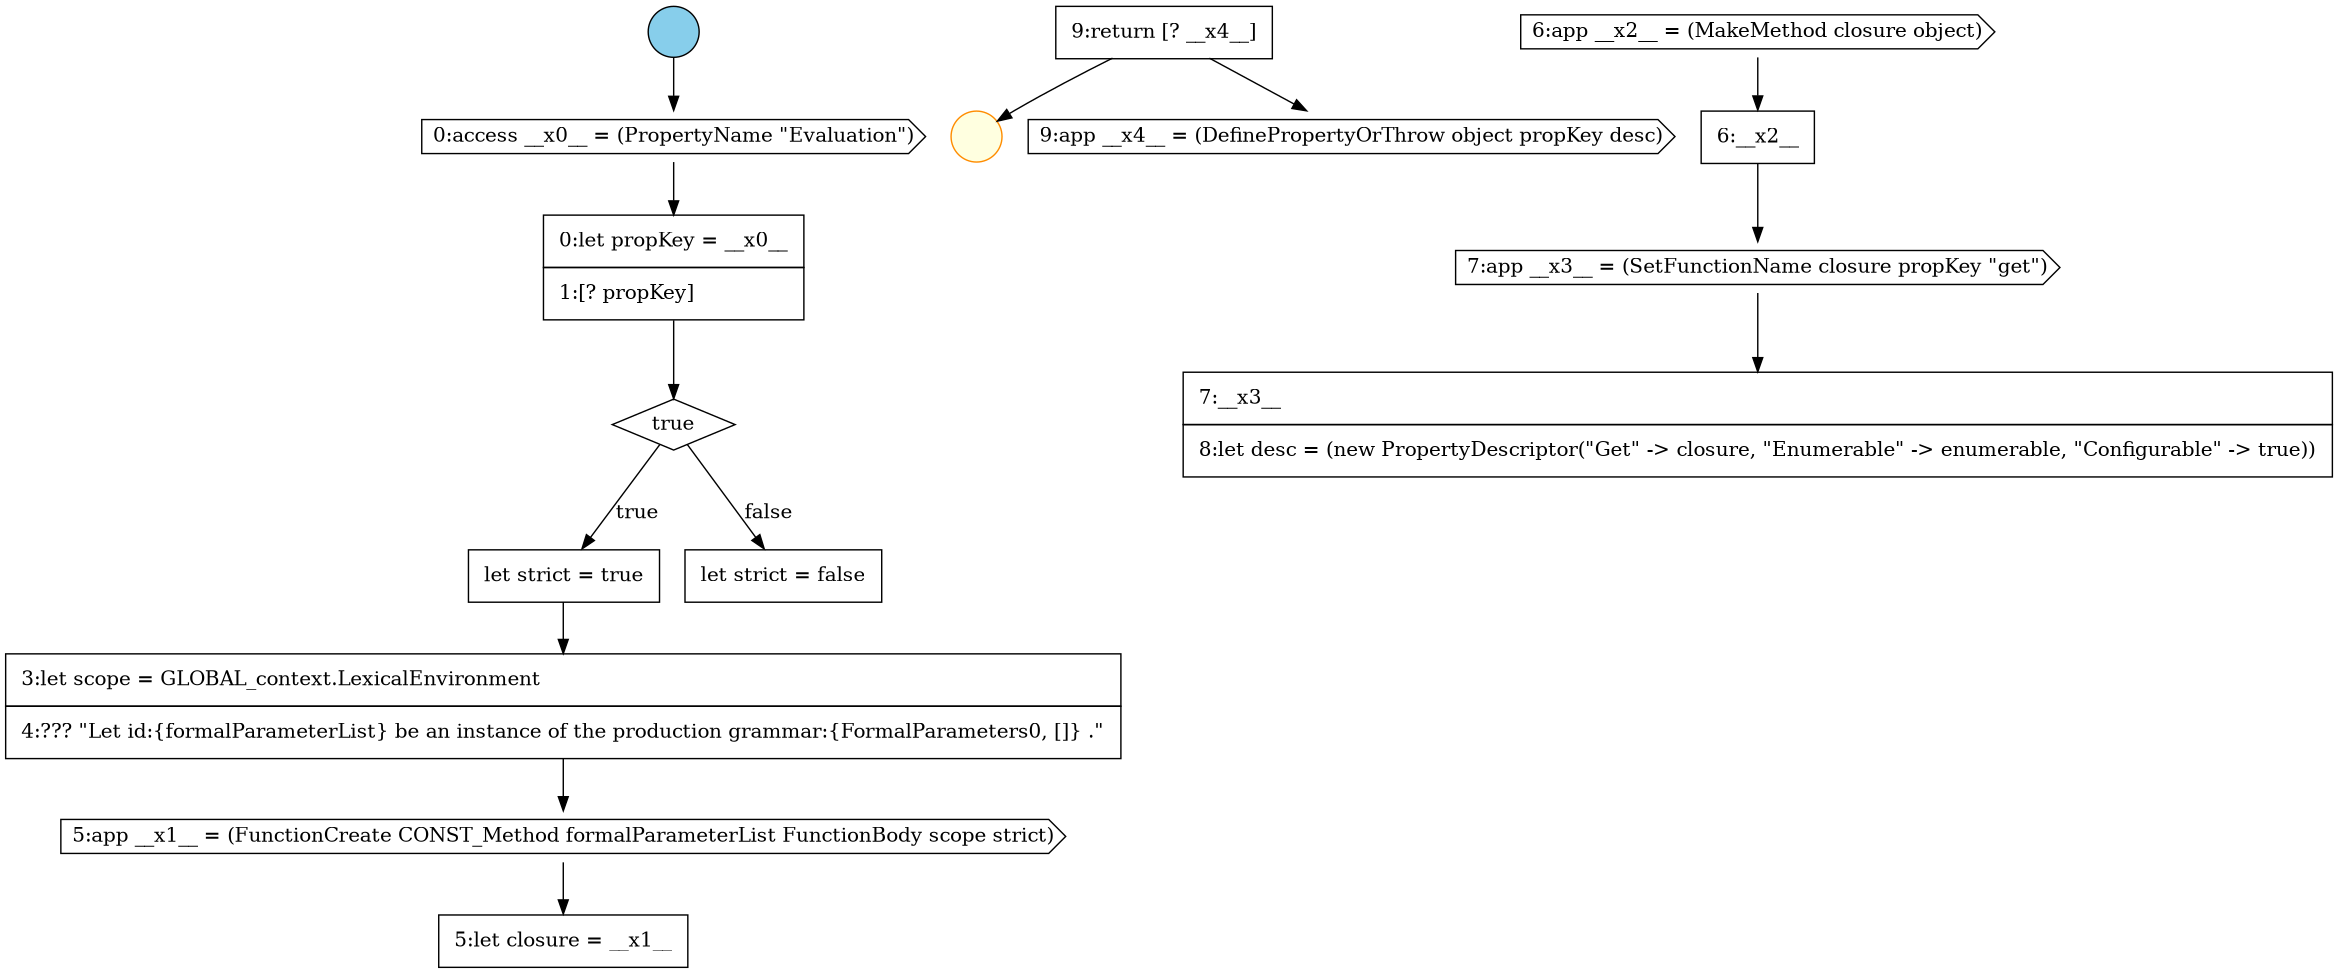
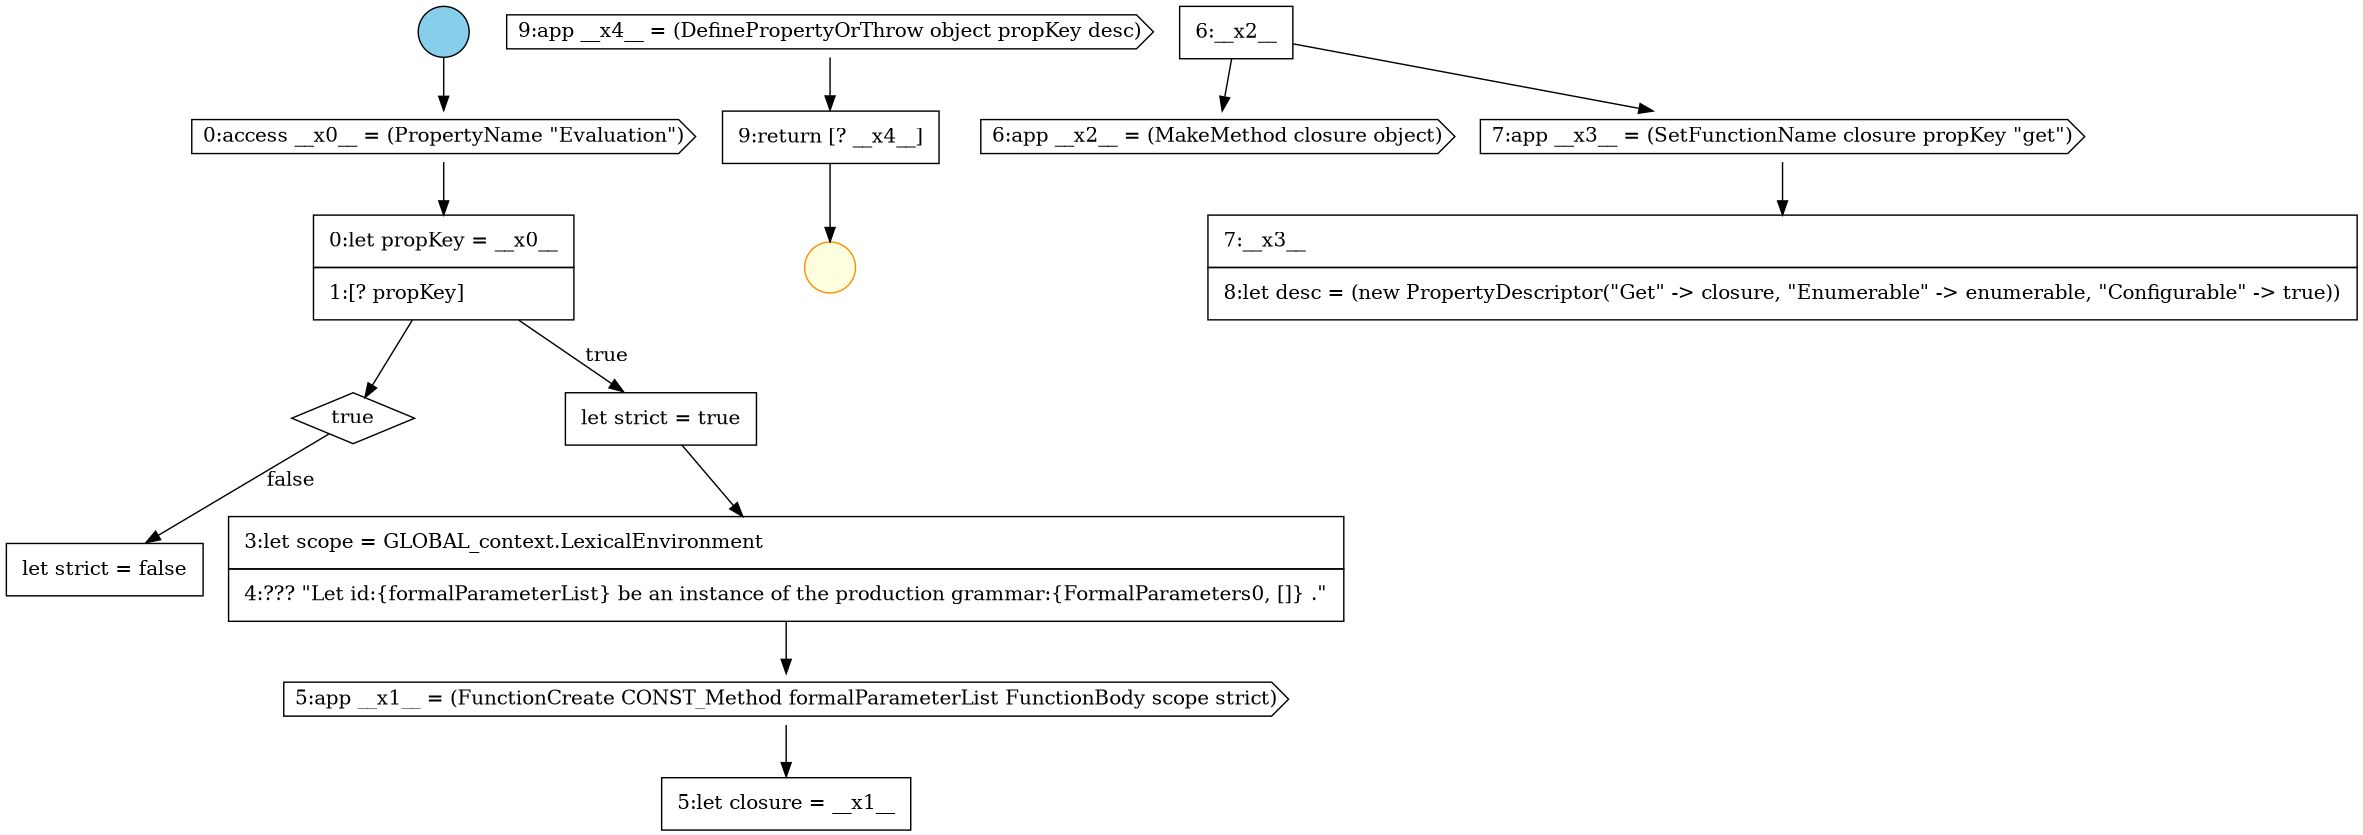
edge "6:app __x2__ = (MakeMethod closure object)" -> "6:__x2__": reversed
edge "9:return [? __x4__]" -> "9:app __x4__ = (DefinePropertyOrThrow object propKey desc)": reversed
edge "true" -> "let strict = true": now "0:let propKey = __x0__" -> "let strict = true"
